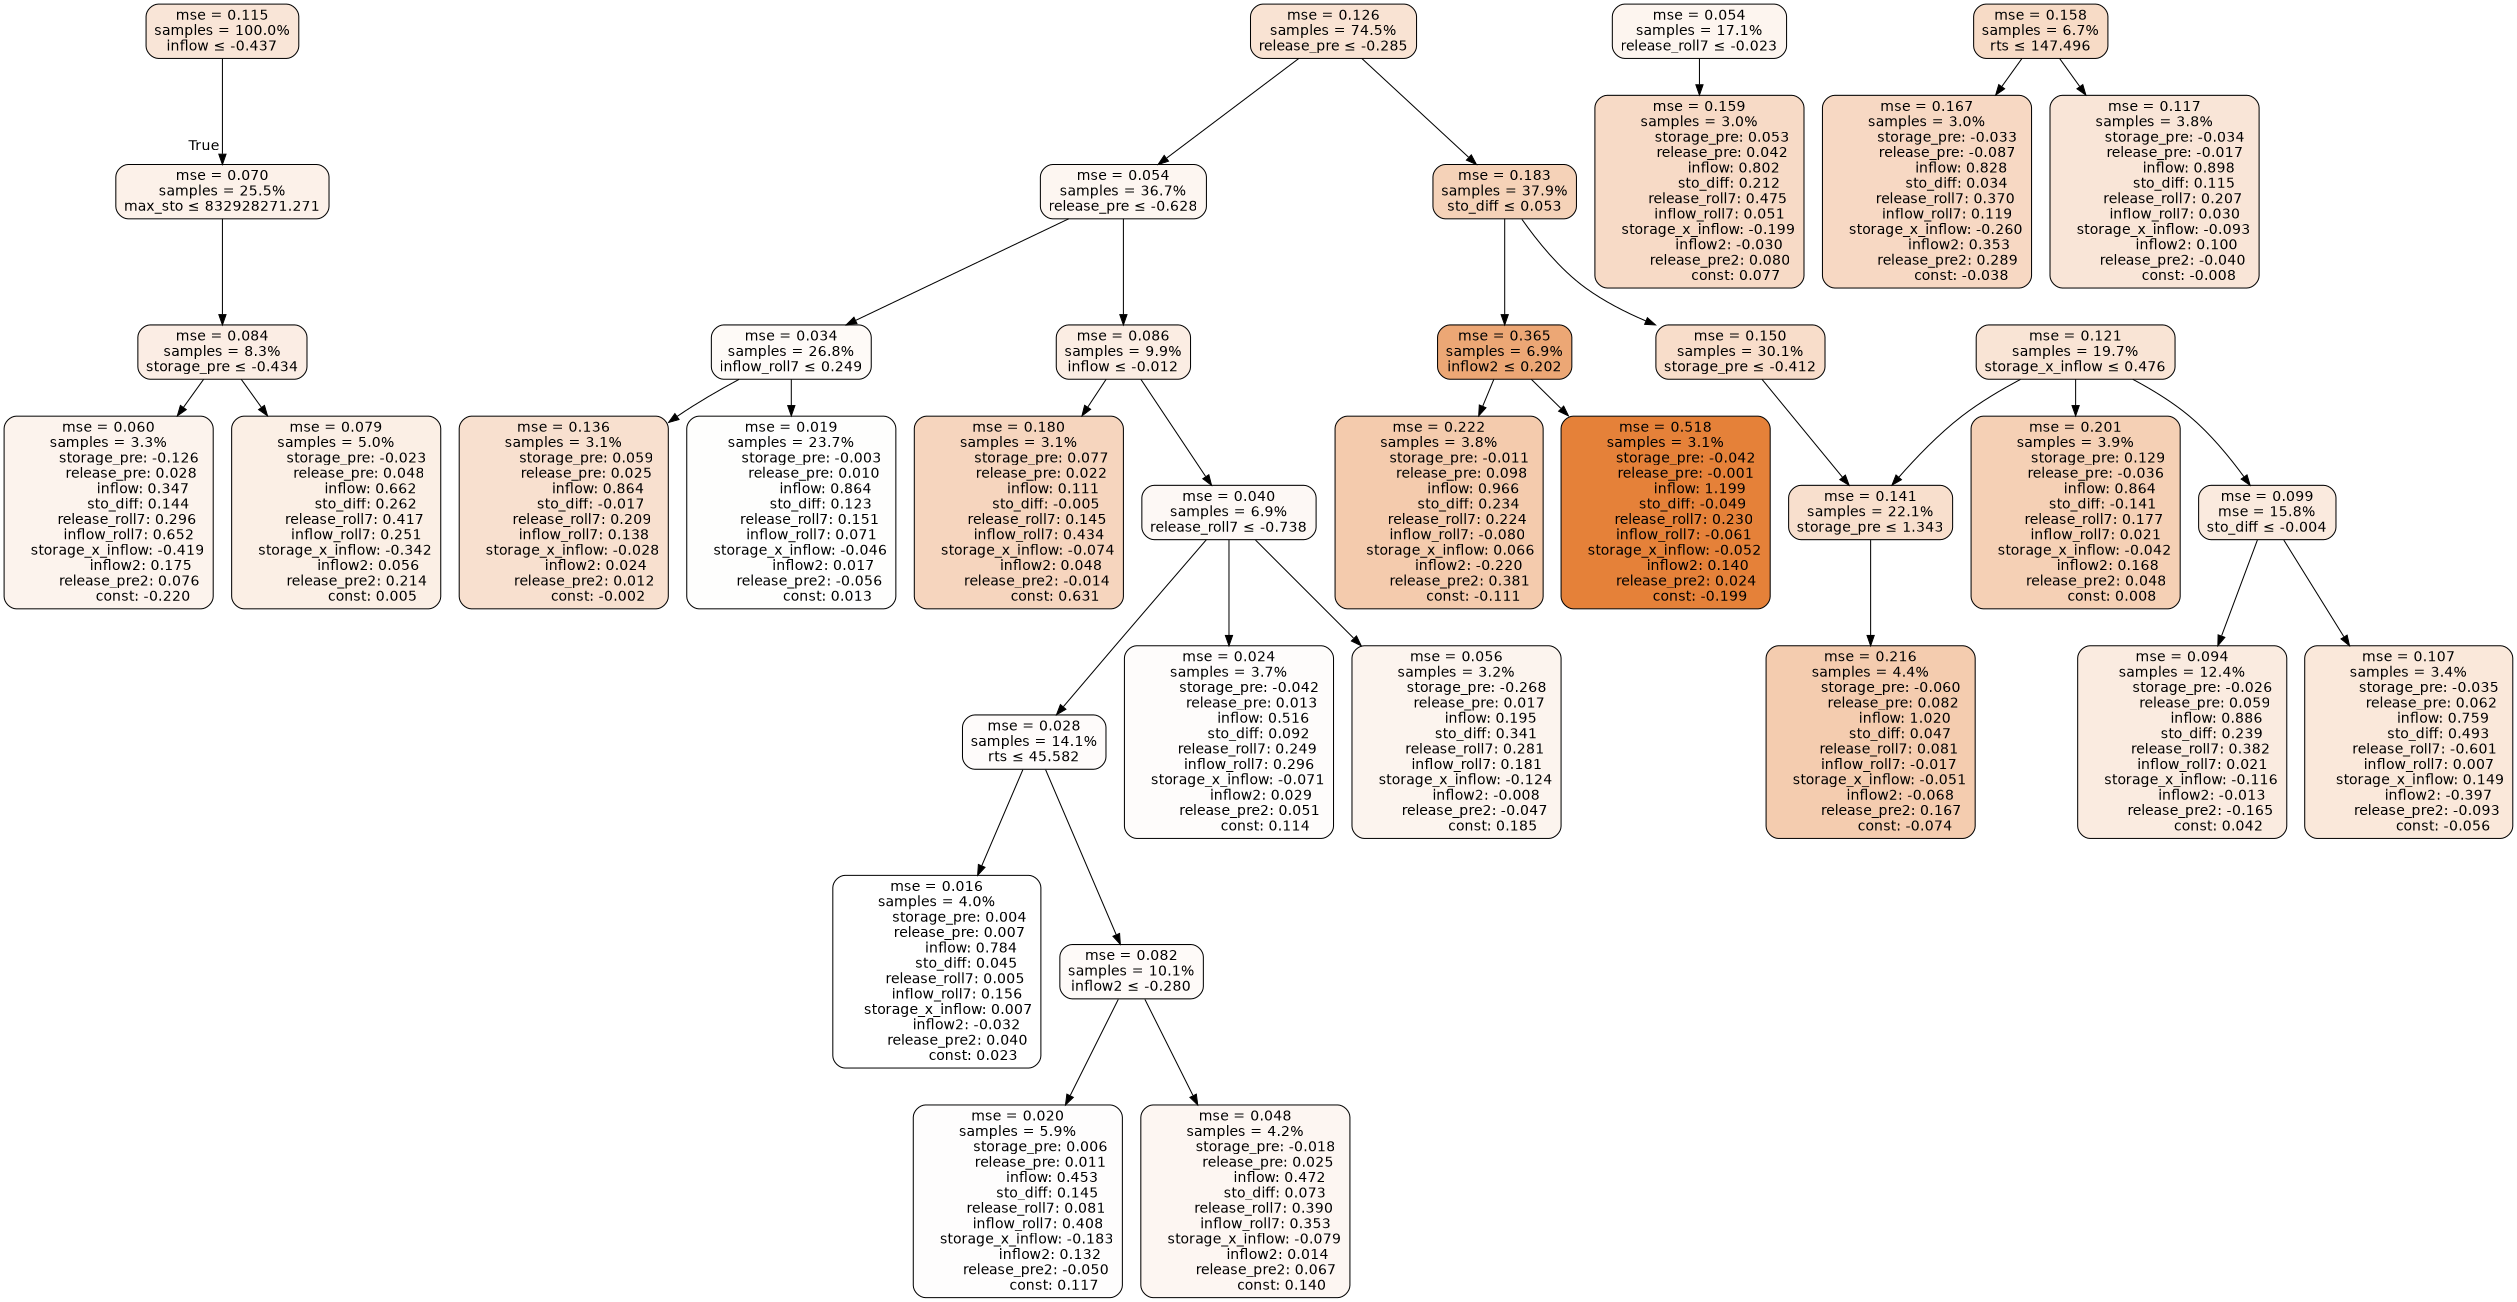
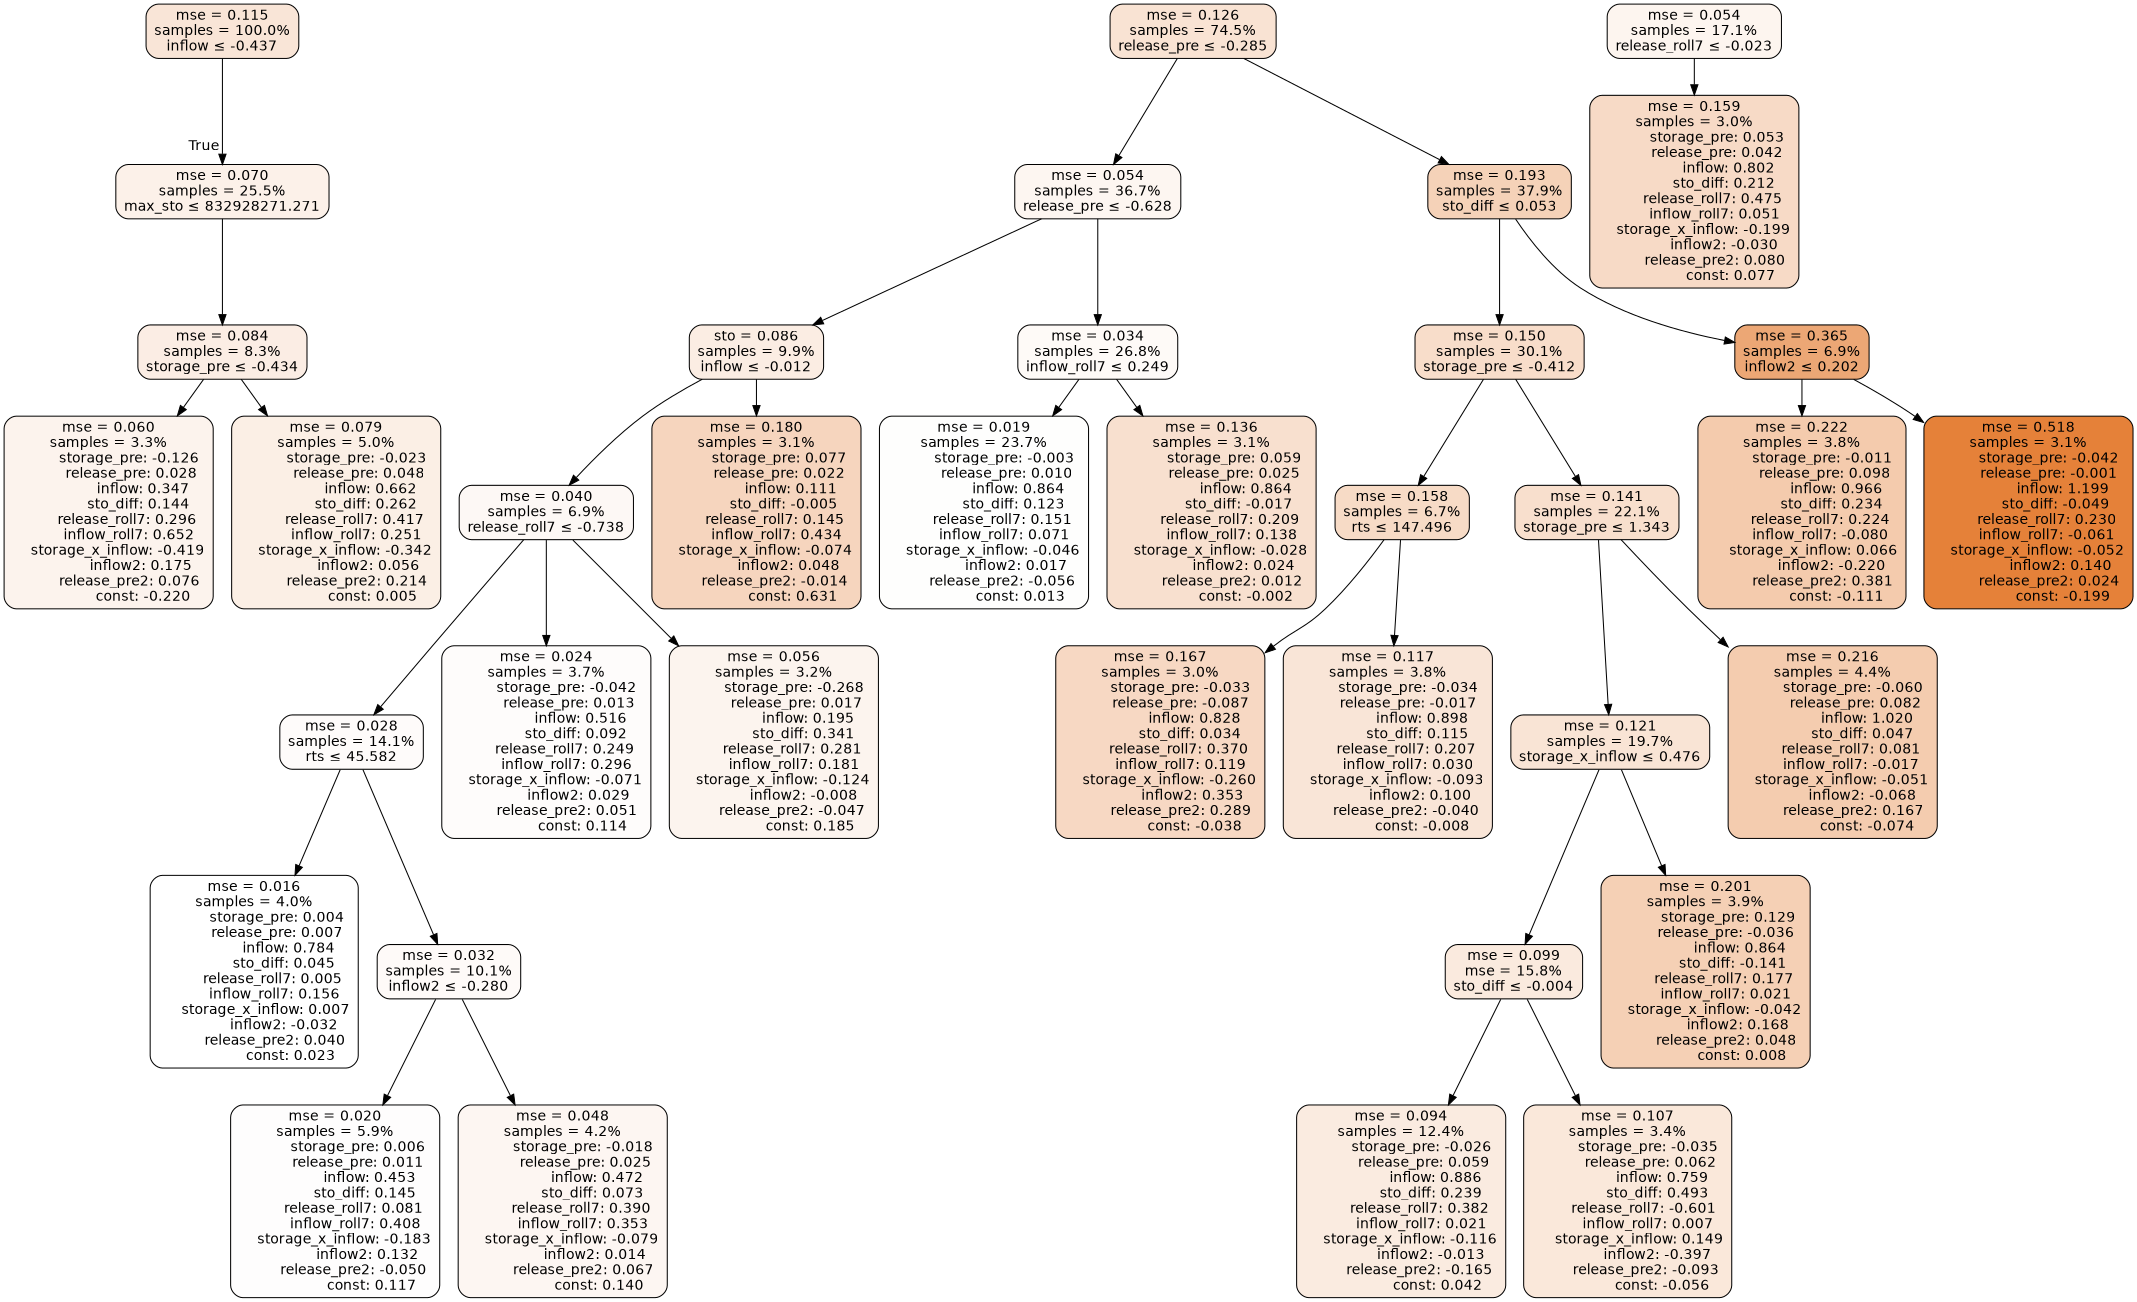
node "mse = 0.183 samples = 37.9% sto_diff ≤ 0.053": label "mse = 0.183 samples = 37.9% sto_diff ≤ 0.053" -> "mse = 0.193 samples = 37.9% sto_diff ≤ 0.053"
node "mse = 0.086 samples = 9.9% inflow ≤ -0.012": label "mse = 0.086 samples = 9.9% inflow ≤ -0.012" -> "sto = 0.086 samples = 9.9% inflow ≤ -0.012"
edge "mse = 0.121 samples = 19.7% storage_x_inflow ≤ 0.476" -> "mse = 0.141 samples = 22.1% storage_pre ≤ 1.343": reversed
edge "mse = 0.150 samples = 30.1% storage_pre ≤ -0.412" -> "mse = 0.158 samples = 6.7% rts ≤ 147.496": added
node "mse = 0.082 samples = 10.1% inflow2 ≤ -0.280": label "mse = 0.082 samples = 10.1% inflow2 ≤ -0.280" -> "mse = 0.032 samples = 10.1% inflow2 ≤ -0.280"
